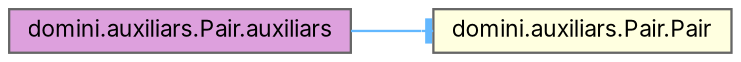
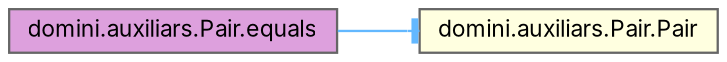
node "domini.auxiliars.Pair.auxiliars": label "domini.auxiliars.Pair.auxiliars" -> "domini.auxiliars.Pair.equals"
